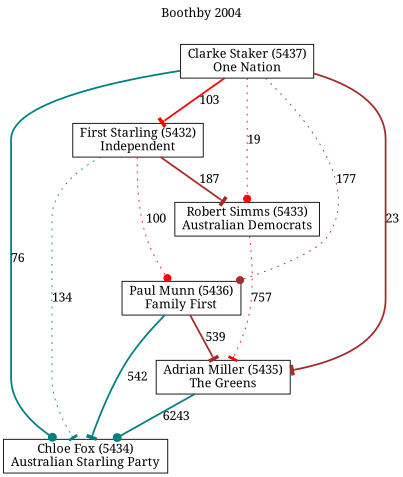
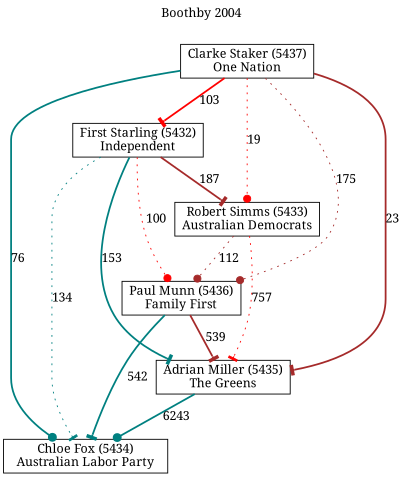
edge "Clarke Staker (5437) One Nation" -> "Paul Munn (5436) Family First": label "177" -> "175"
edge "Robert Simms (5433) Australian Democrats" -> "Paul Munn (5436) Family First": added, label "112"
edge "First Starling (5432) Independent" -> "Adrian Miller (5435) The Greens": added, label "153"
node "Chloe Fox (5434) Australian Starling Party": label "Chloe Fox (5434) Australian Starling Party" -> "Chloe Fox (5434) Australian Labor Party"
